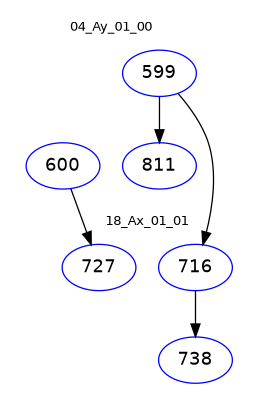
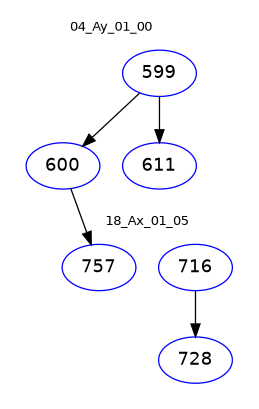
edge "599" -> "716": now "599" -> "600"
node "811": label "811" -> "611"
cluster "18_Ax_01_01": label "18_Ax_01_01" -> "18_Ax_01_05"
node "727": label "727" -> "757"
node "738": label "738" -> "728"
